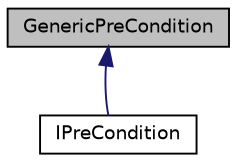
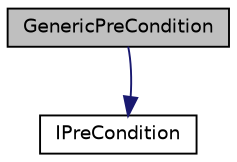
edge "IPreCondition" -> "GenericPreCondition": reversed
